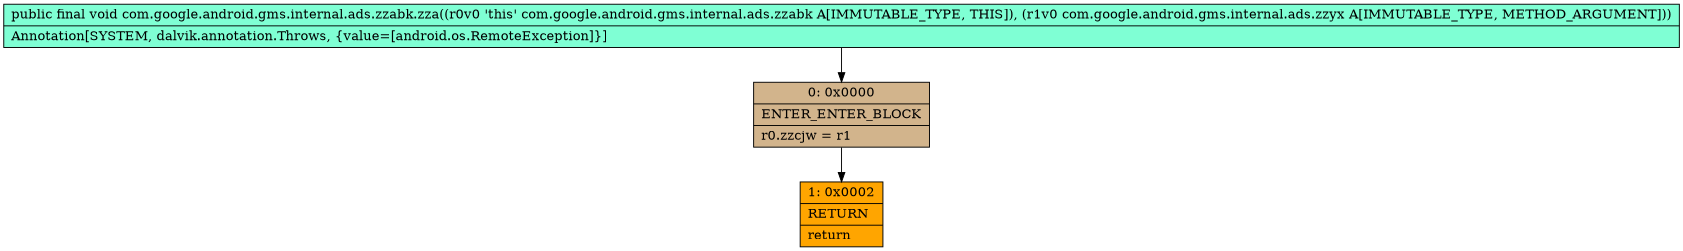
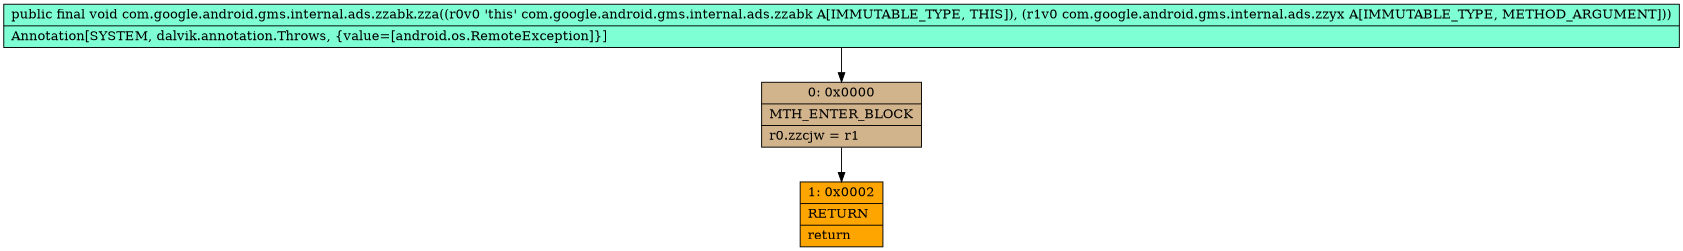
node "0: 0x0000": text "ENTER_ENTER_BLOCK" -> "MTH_ENTER_BLOCK"
